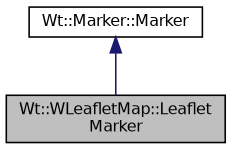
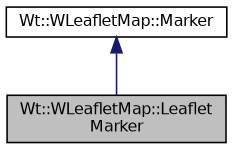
node "Wt::Marker::Marker": label "Wt::Marker::Marker" -> "Wt::WLeafletMap::Marker"
